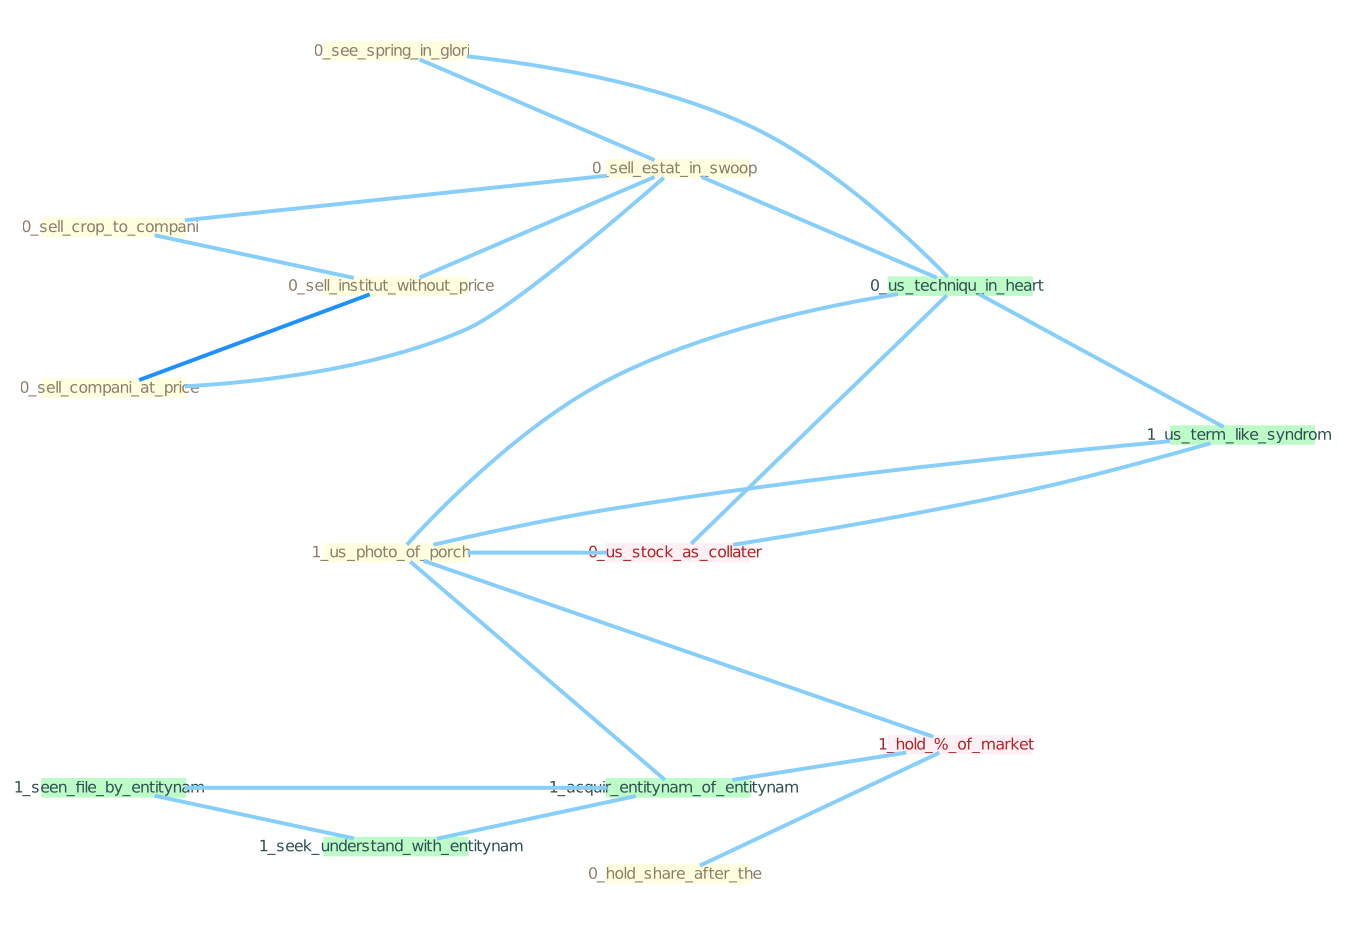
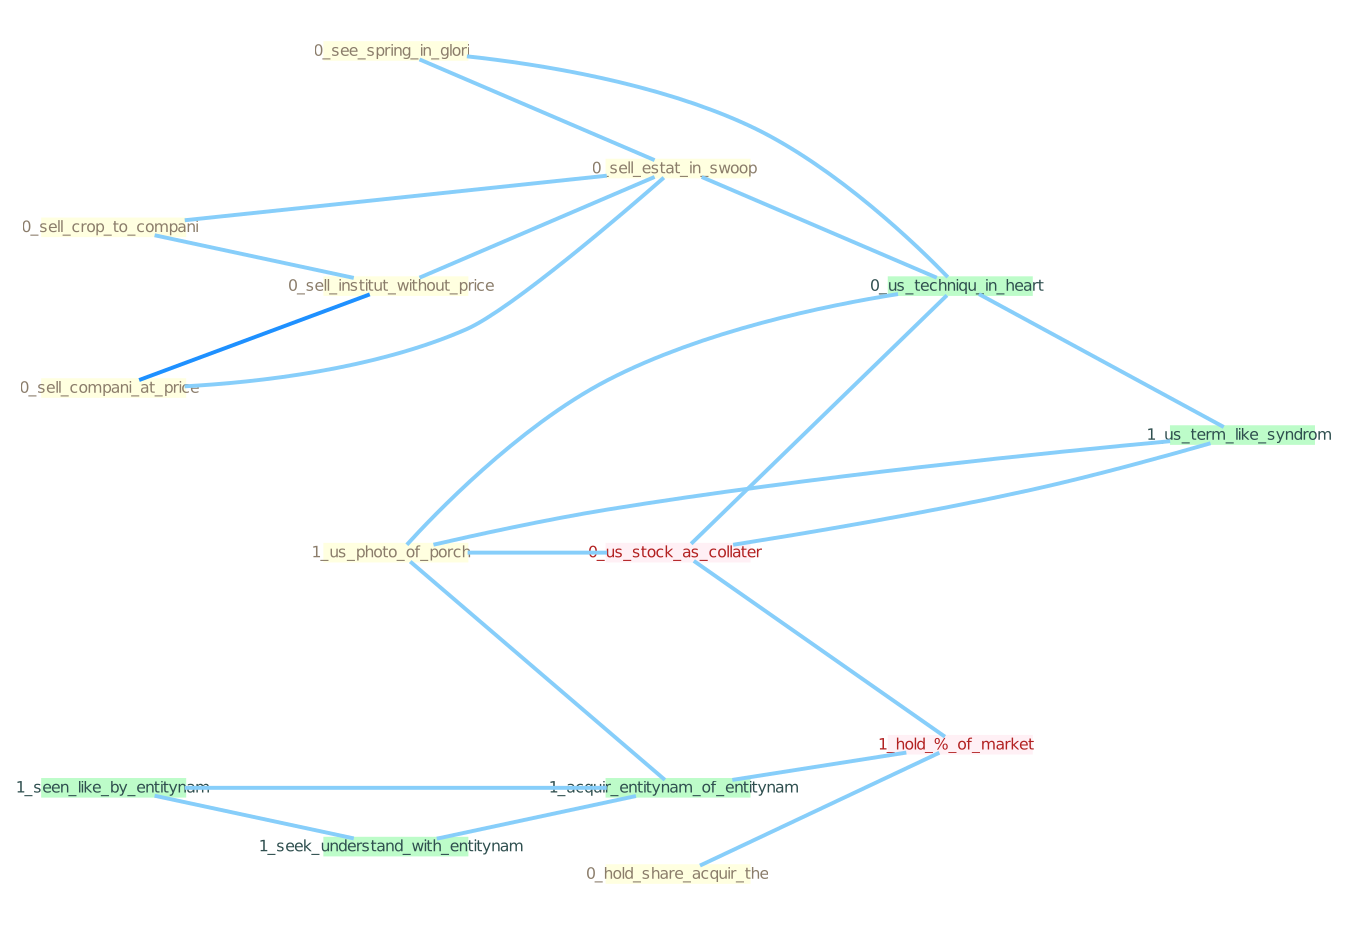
edge "1_us_photo_of_porch" -- "1_hold_%_of_market": now "0_us_stock_as_collater" -- "1_hold_%_of_market"
node "1_seen_file_by_entitynam": label "1_seen_file_by_entitynam" -> "1_seen_like_by_entitynam"
node "0_hold_share_after_the": label "0_hold_share_after_the" -> "0_hold_share_acquir_the"
